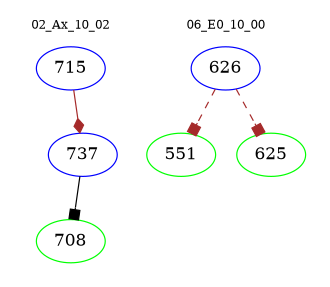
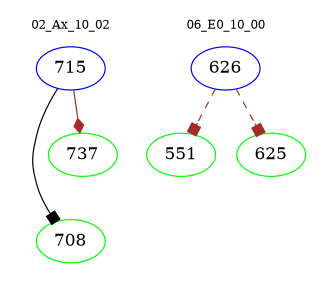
node "737": color blue -> green
edge "737" -> "708": now "715" -> "708"
